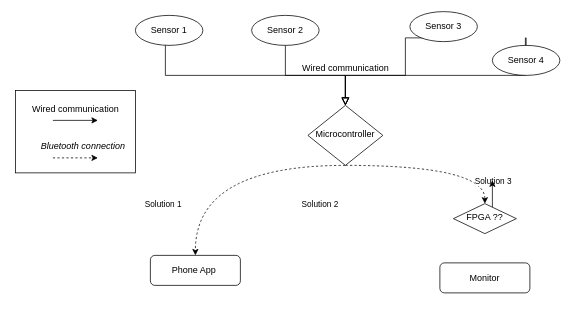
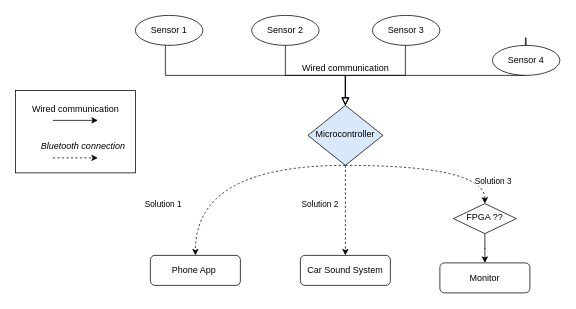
node "Sensor 3": moved (444, 27) -> (406, 30)
node "Microcontroller": fillcolor #ffffff -> #dae8fc
edge "FPGA ??" -> "Solution 3": now "FPGA ??" -> "Monitor"
edge "Microcontroller" -> "Car Sound System": added
node "Car Sound System": added
